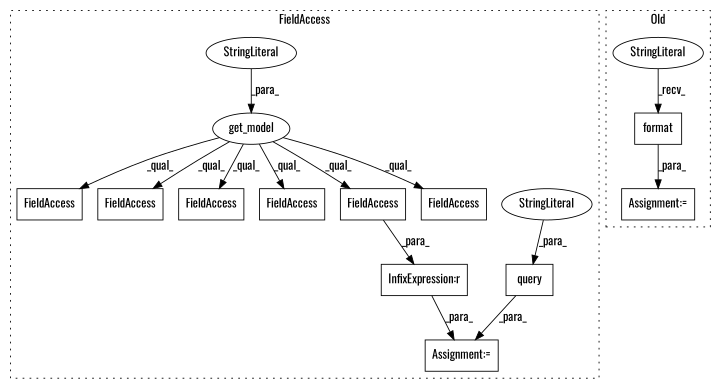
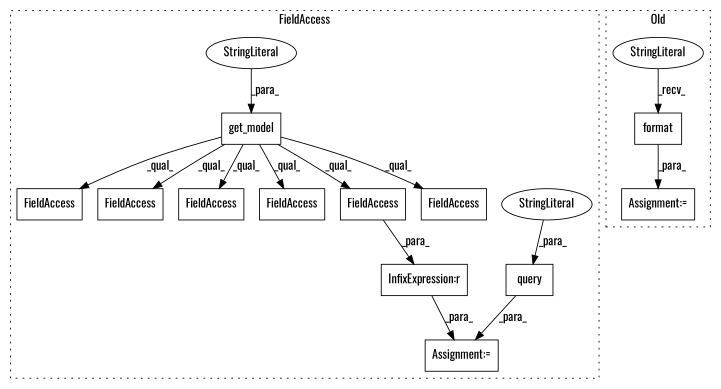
node "get_model": shape ellipse -> box
